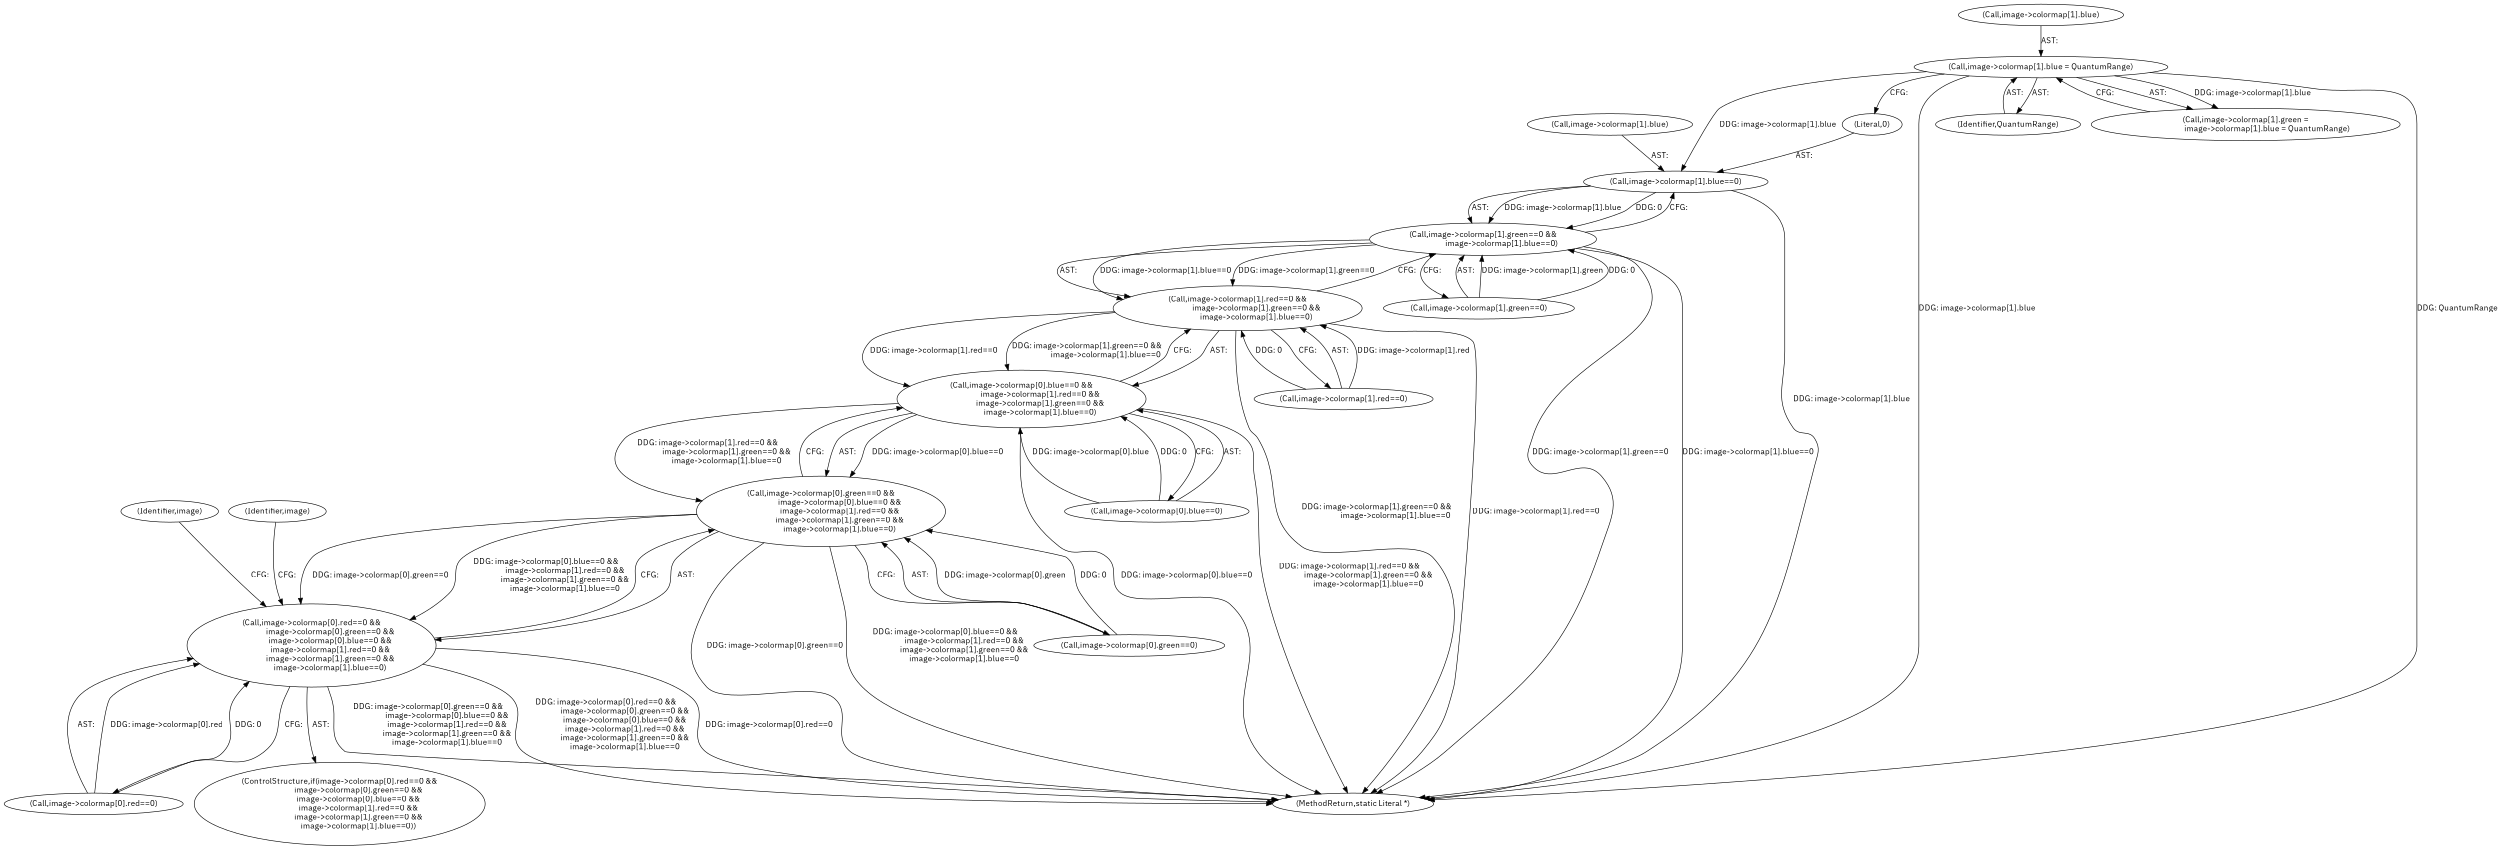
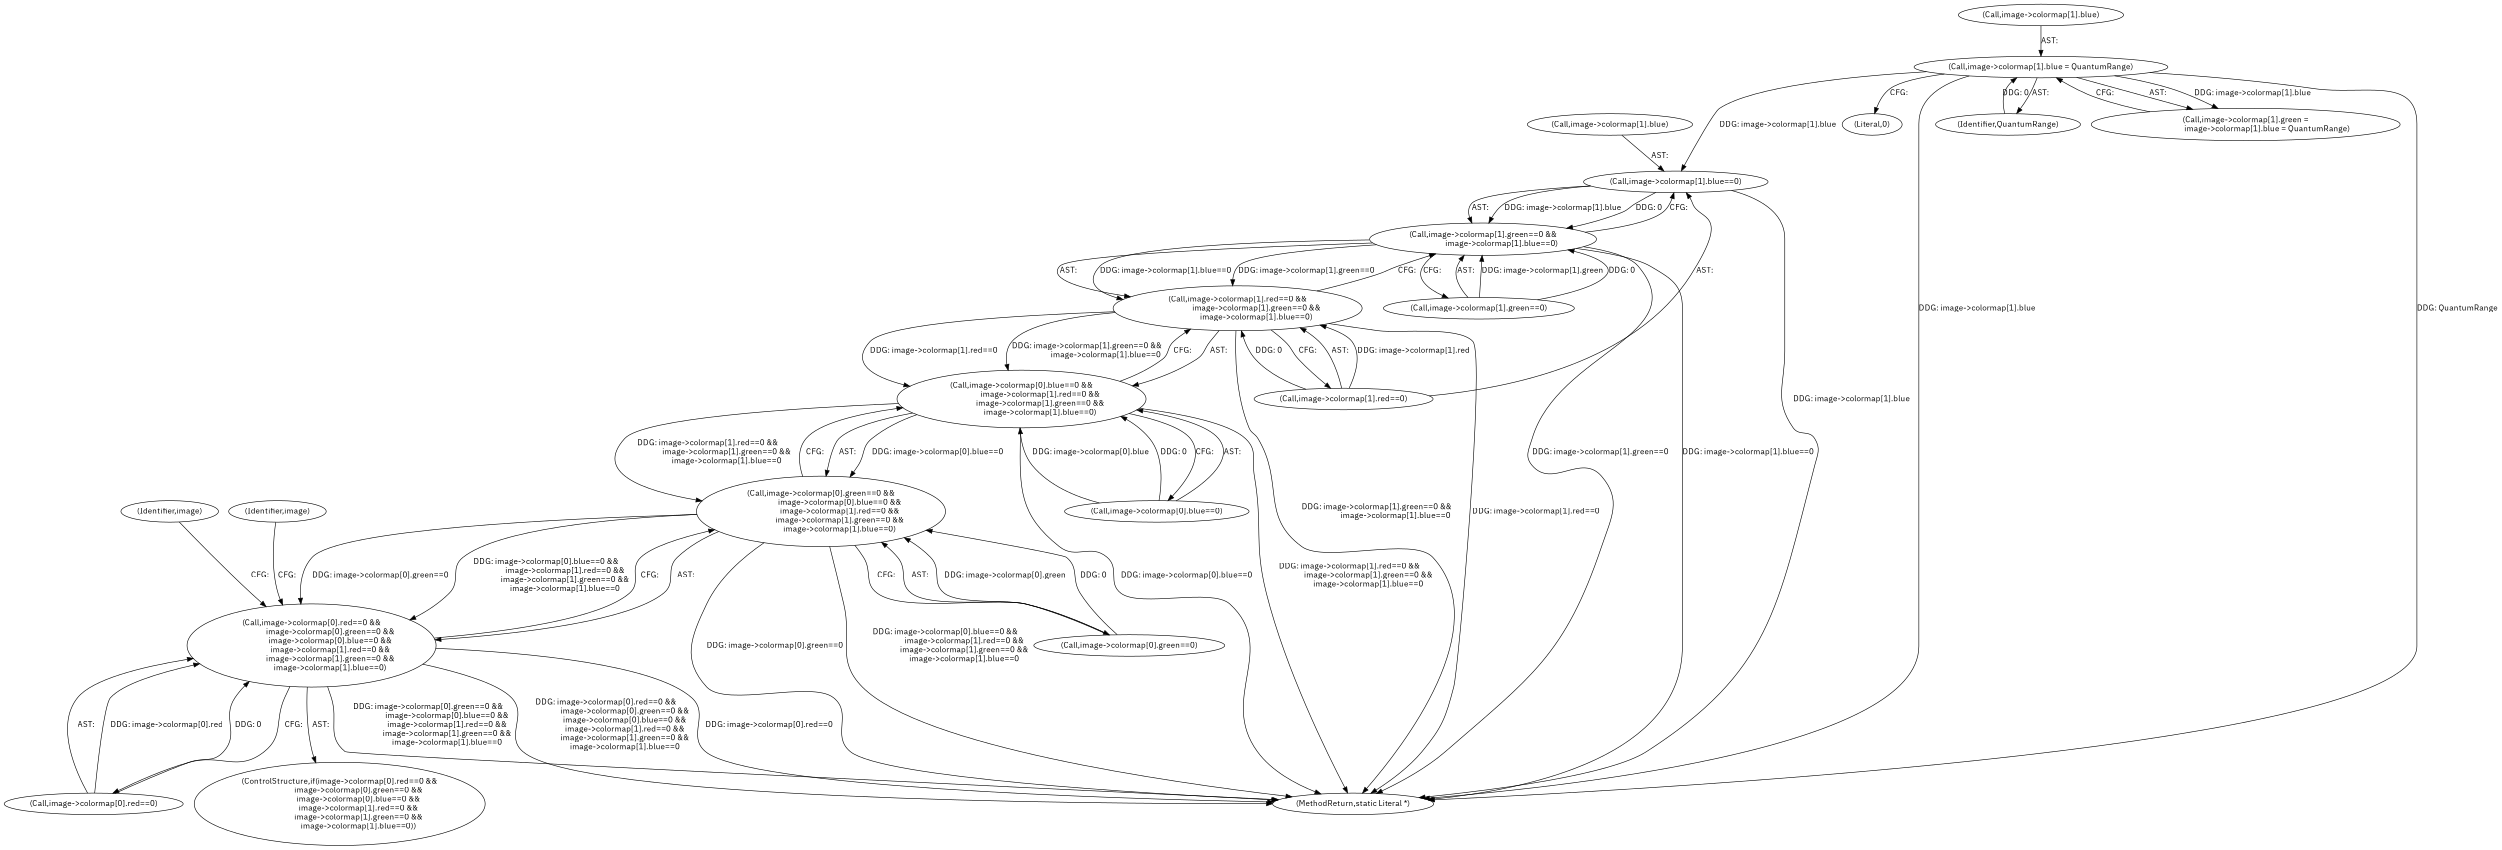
edge "(Identifier,QuantumRange)" -> "(Call,image->colormap[1].blue = QuantumRange)": label "AST: " -> "DDG: 0"
edge "(Literal,0)" -> "(Call,image->colormap[1].blue==0)": now "(Call,image->colormap[1].red==0)" -> "(Call,image->colormap[1].blue==0)"
